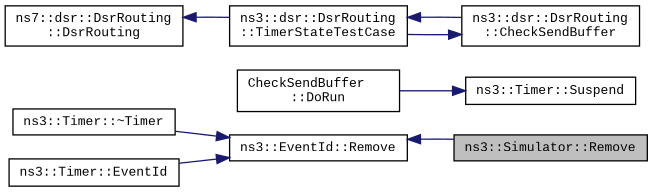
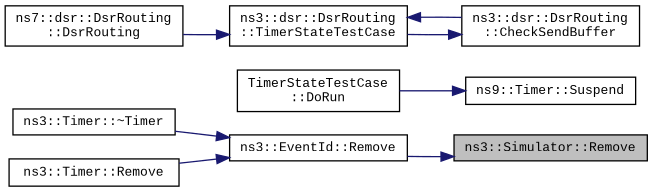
edge "ns3::dsr::DsrRouting ::TimerStateTestCase" -> "ns7::dsr::DsrRouting ::DsrRouting": reversed
node "CheckSendBuffer ::DoRun": label "CheckSendBuffer ::DoRun" -> "TimerStateTestCase ::DoRun"
node "ns3::Timer::Suspend": label "ns3::Timer::Suspend" -> "ns9::Timer::Suspend"
edge "ns3::Simulator::Remove" -> "ns3::EventId::Remove": reversed
node "ns3::Timer::EventId": label "ns3::Timer::EventId" -> "ns3::Timer::Remove"
